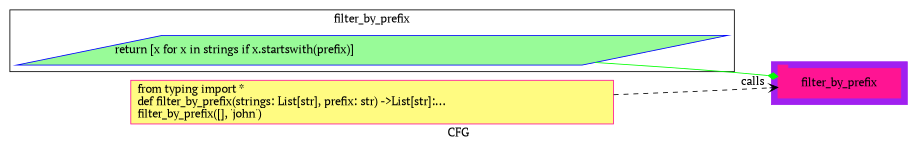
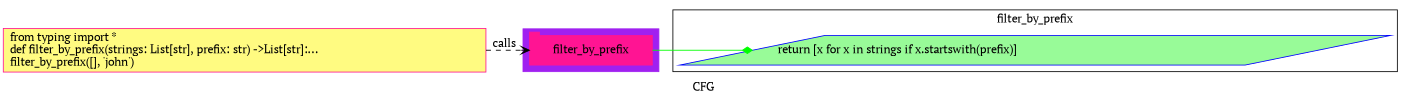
edge "return [x for x in strings if x.startswith(prefix)]" -> "filter_by_prefix": reversed
